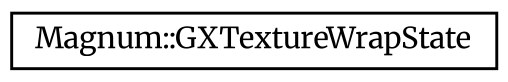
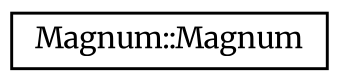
node "Magnum::GXTextureWrapState": label "Magnum::GXTextureWrapState" -> "Magnum::Magnum"
